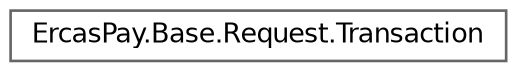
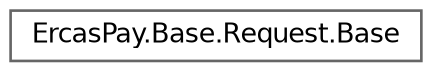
node "ErcasPay.Base.Request.Transaction": label "ErcasPay.Base.Request.Transaction" -> "ErcasPay.Base.Request.Base"
